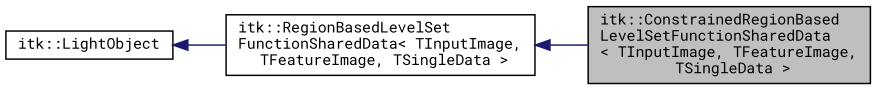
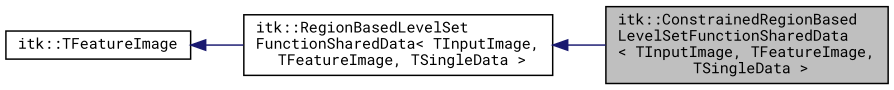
node "itk::LightObject": label "itk::LightObject" -> "itk::TFeatureImage"
